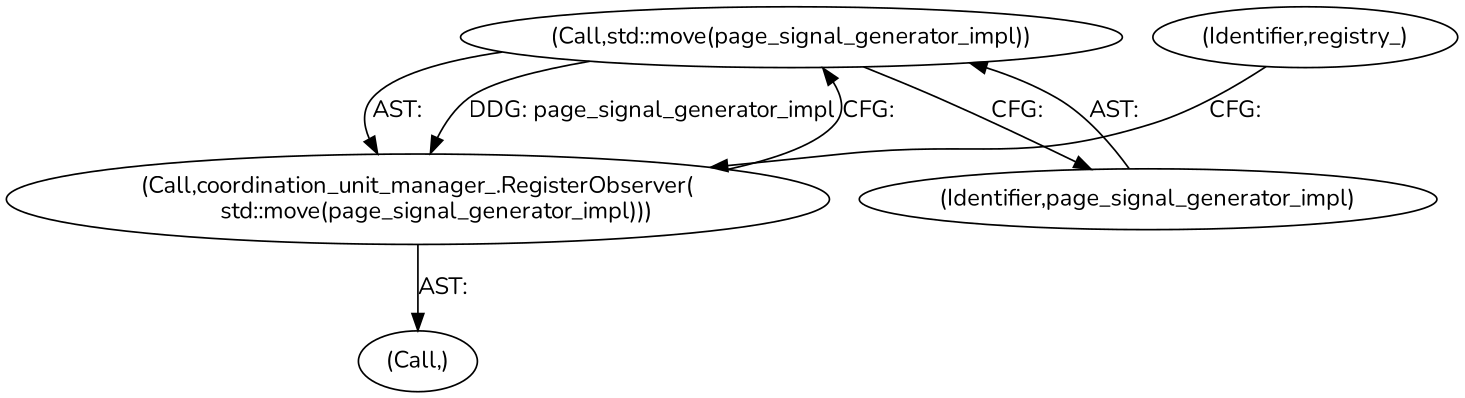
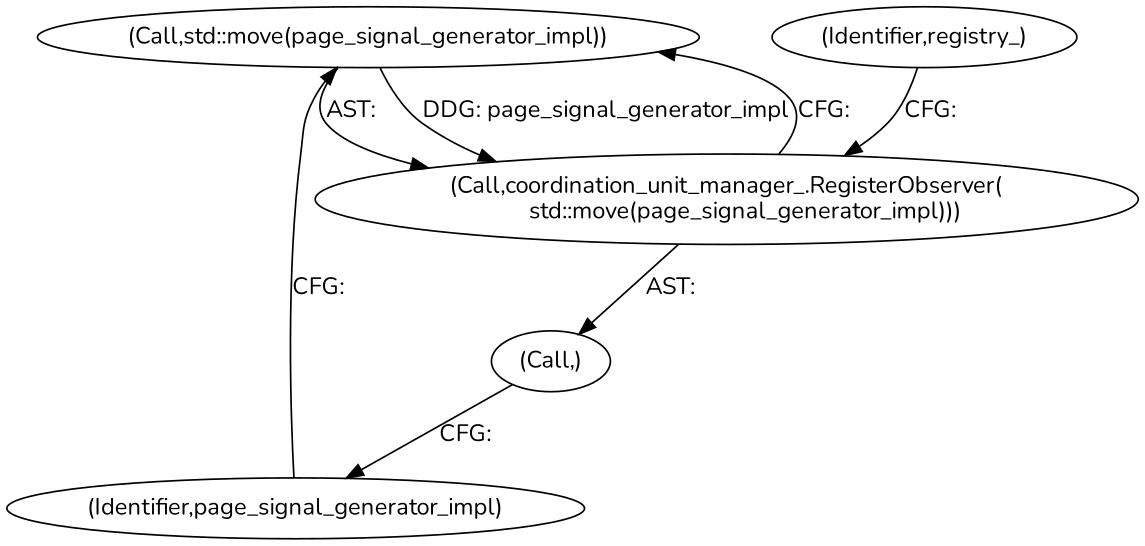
edge "(Identifier,page_signal_generator_impl)" -> "(Call,std::move(page_signal_generator_impl))": label "AST: " -> "CFG: "
edge "(Call,std::move(page_signal_generator_impl))" -> "(Identifier,page_signal_generator_impl)": now "(Call,)" -> "(Identifier,page_signal_generator_impl)"
